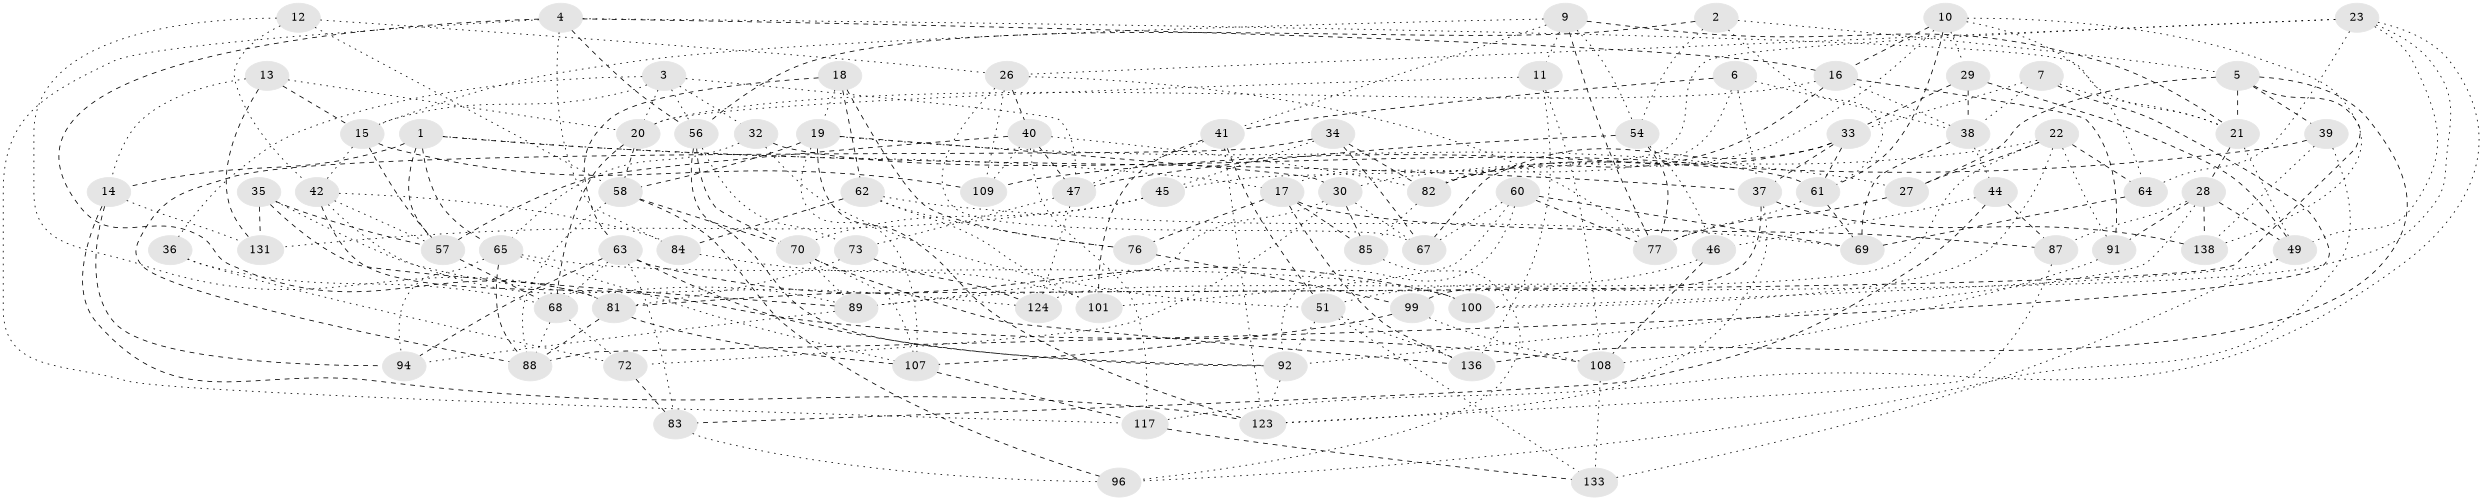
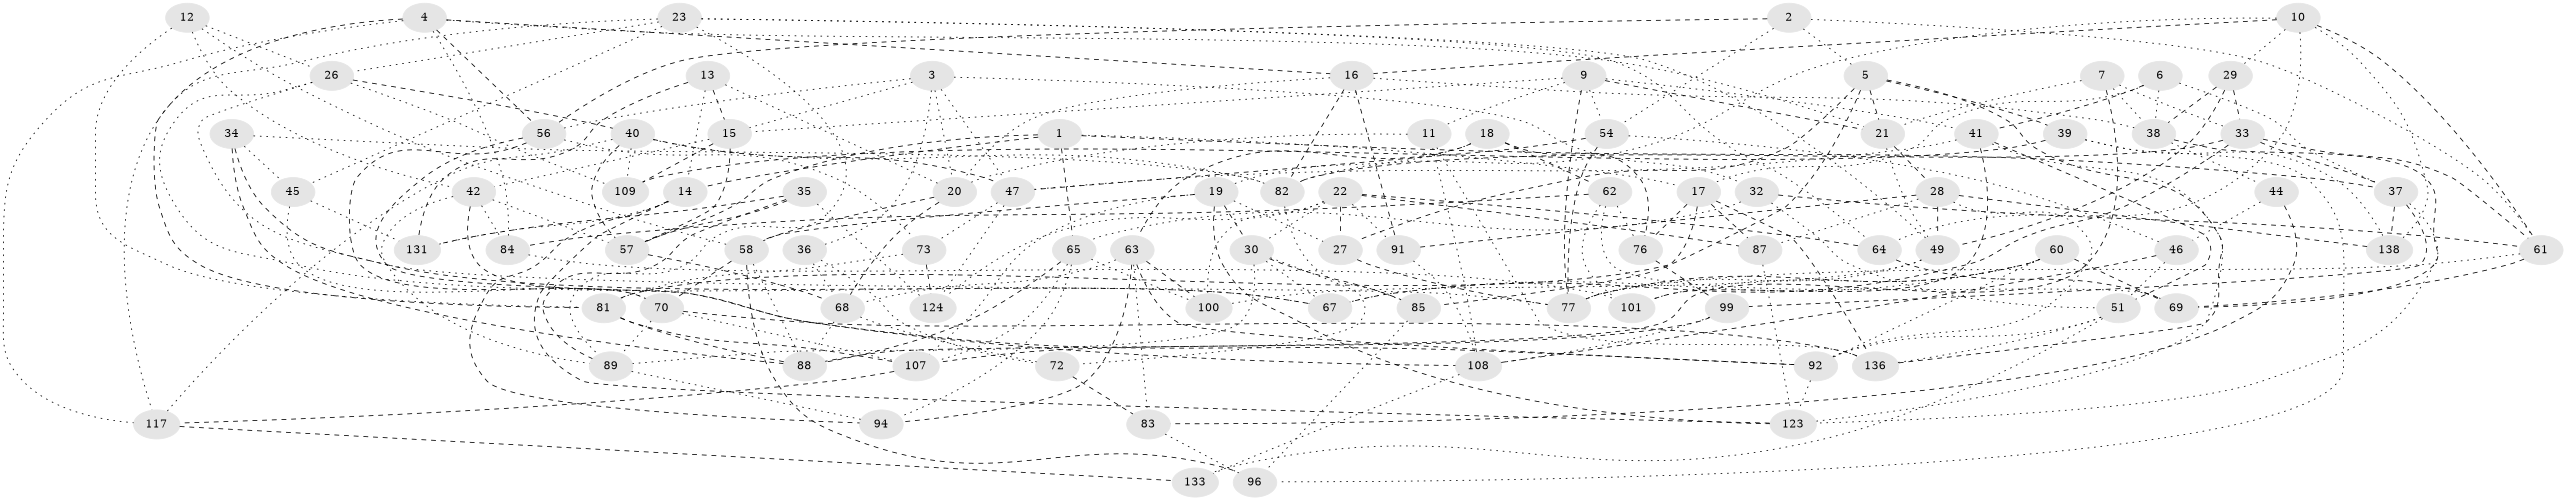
edge "34" -- "82": style dashed -> dotted
edge "44" -- "87": now "22" -- "87"
edge "49" -- "133": now "49" -- "77"
